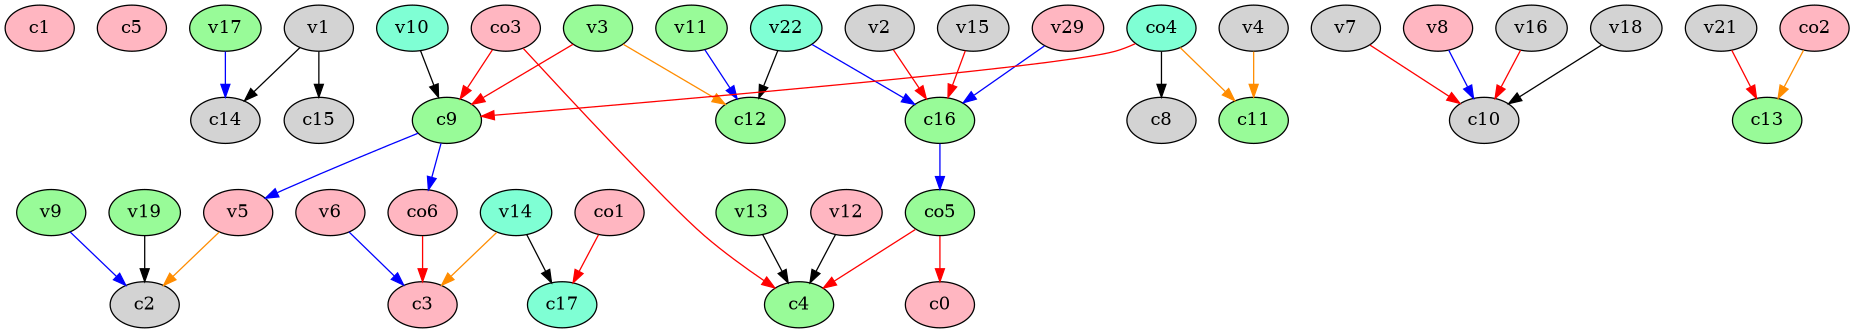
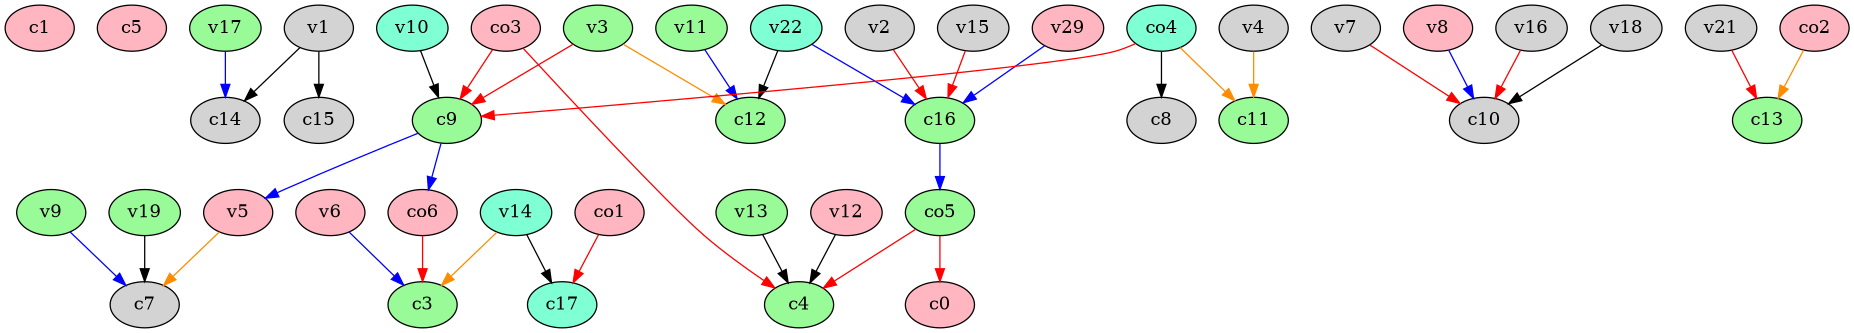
node "c2": label "c2" -> "c7"
node "c3": fillcolor lightpink -> palegreen
